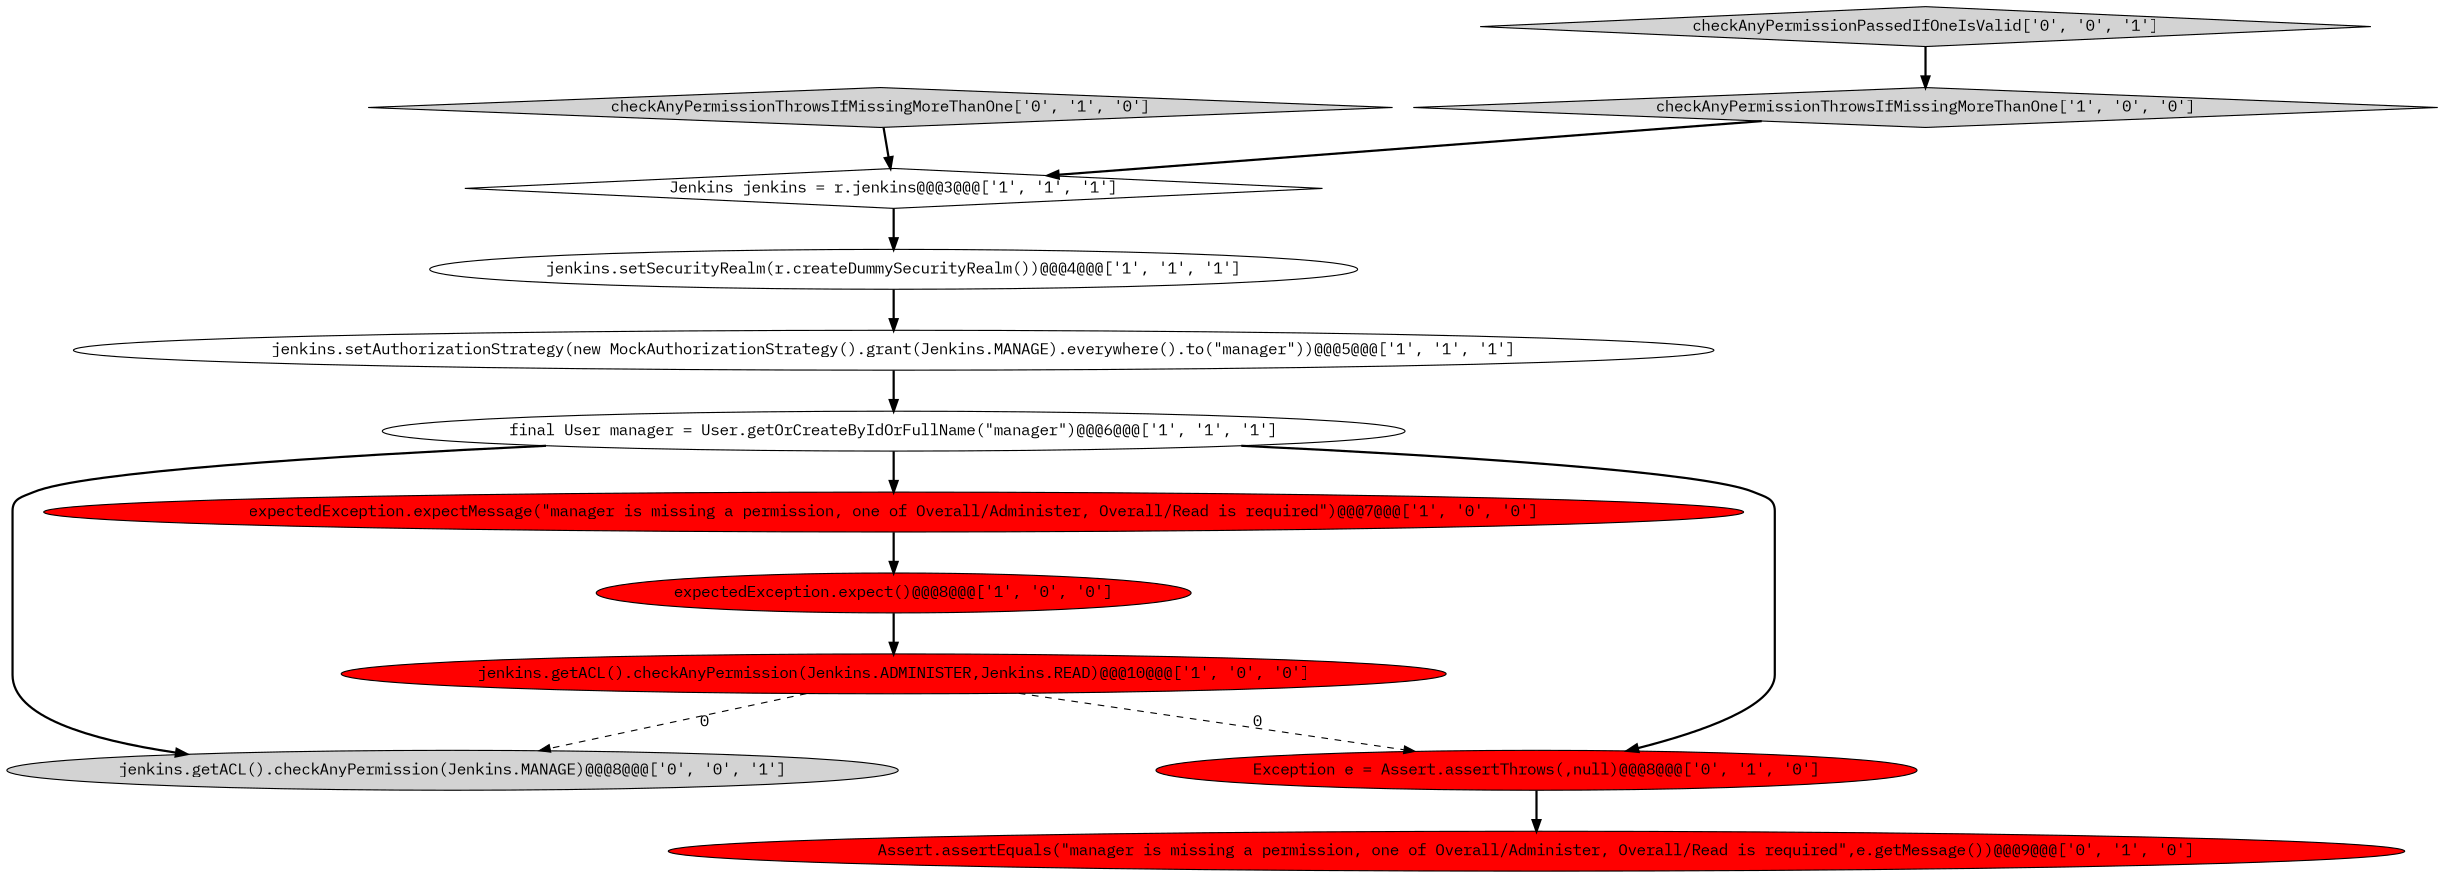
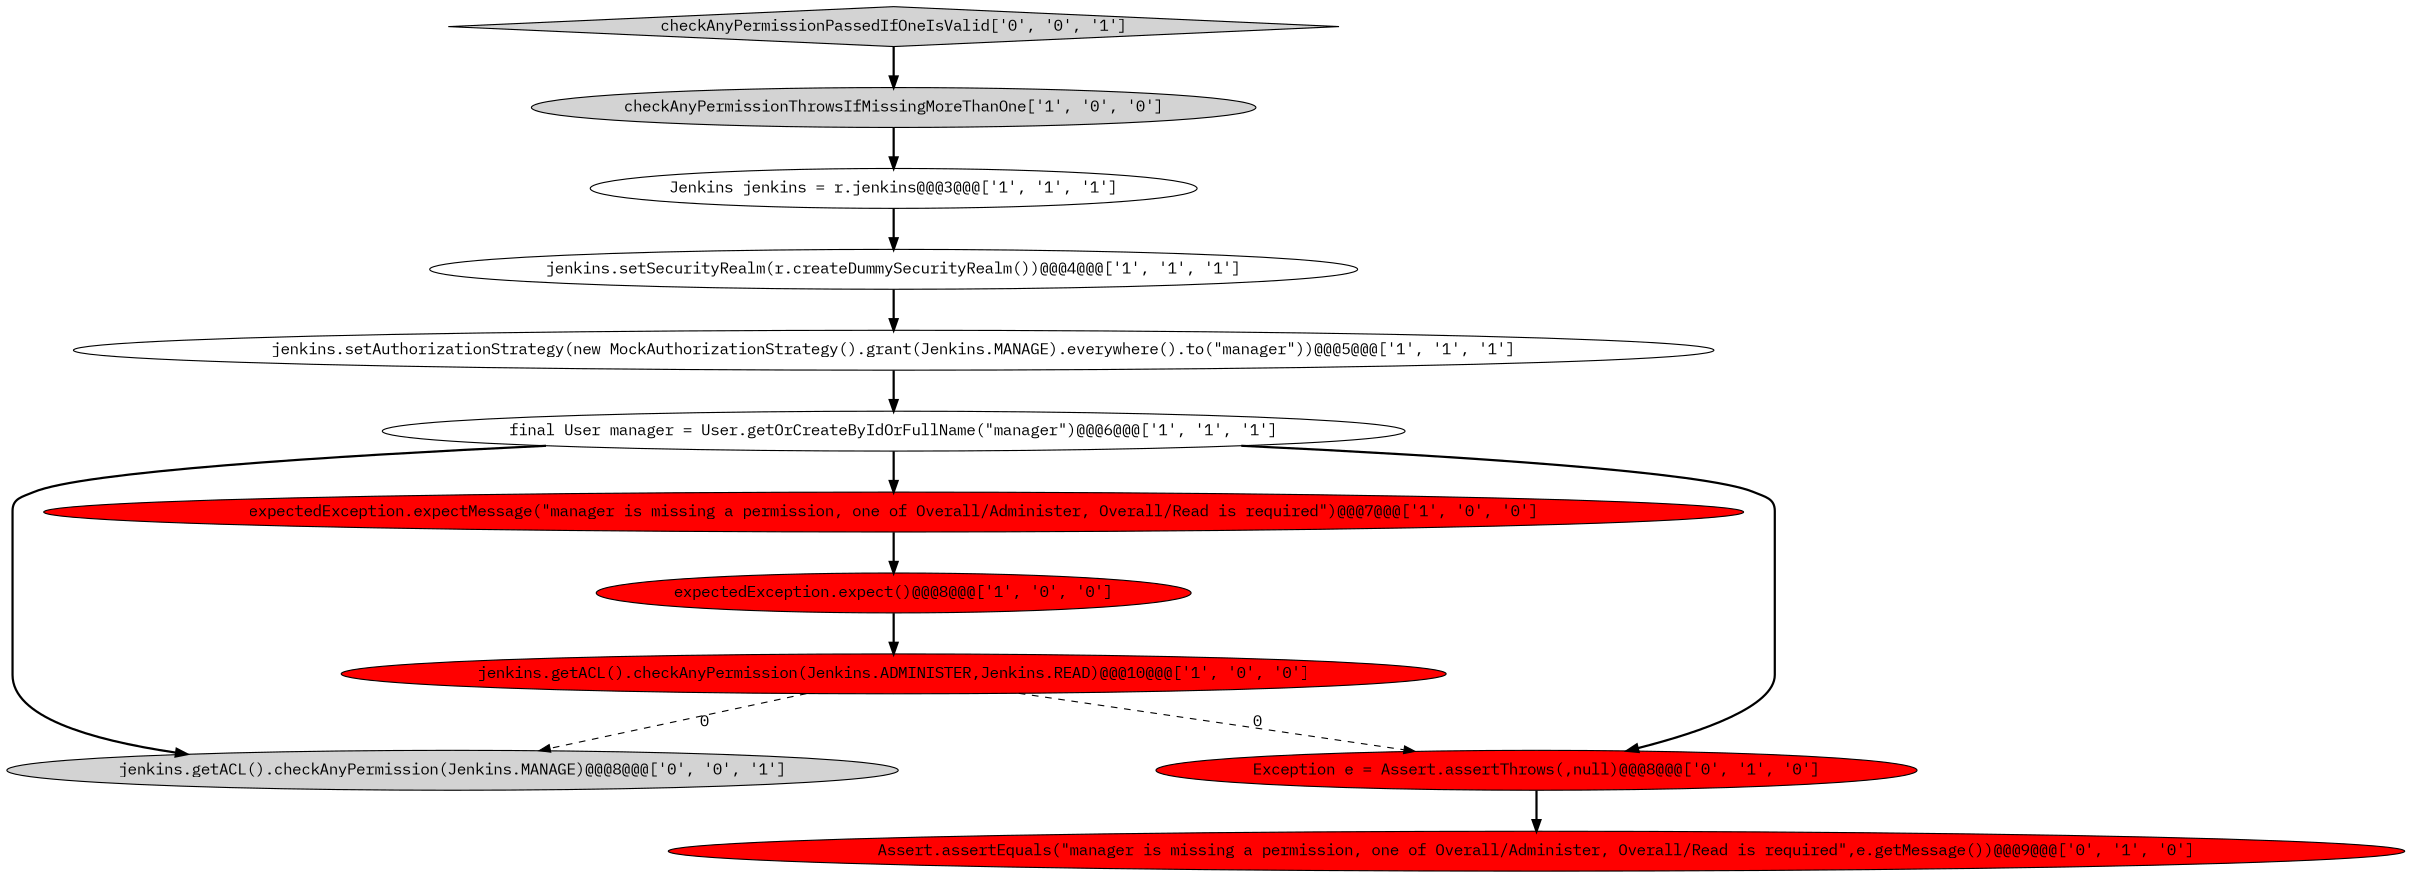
node "checkAnyPermissionThrowsIfMissingMoreThanOne['0', '1', '0']": removed
node "checkAnyPermissionThrowsIfMissingMoreThanOne['1', '0', '0']": shape diamond -> ellipse
node "Jenkins jenkins = r.jenkins@@@3@@@['1', '1', '1']": shape diamond -> ellipse
